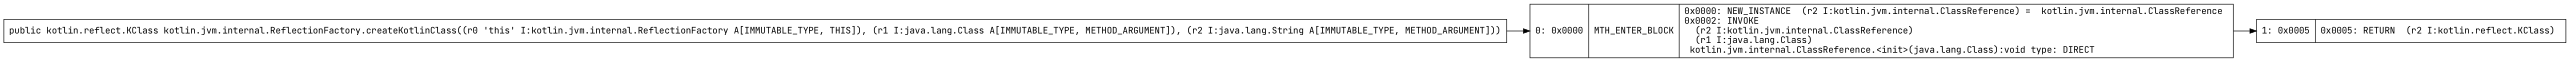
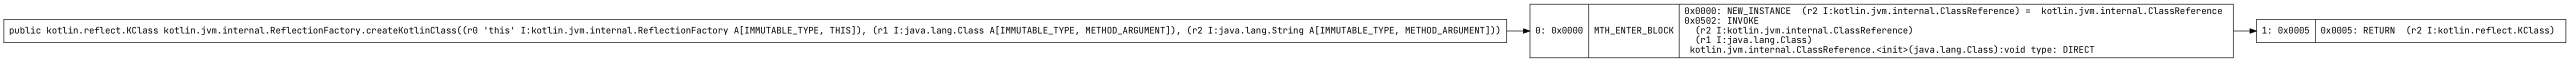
node "0: 0x0000": text "0x0002: INVOKE" -> "0x0502: INVOKE"
